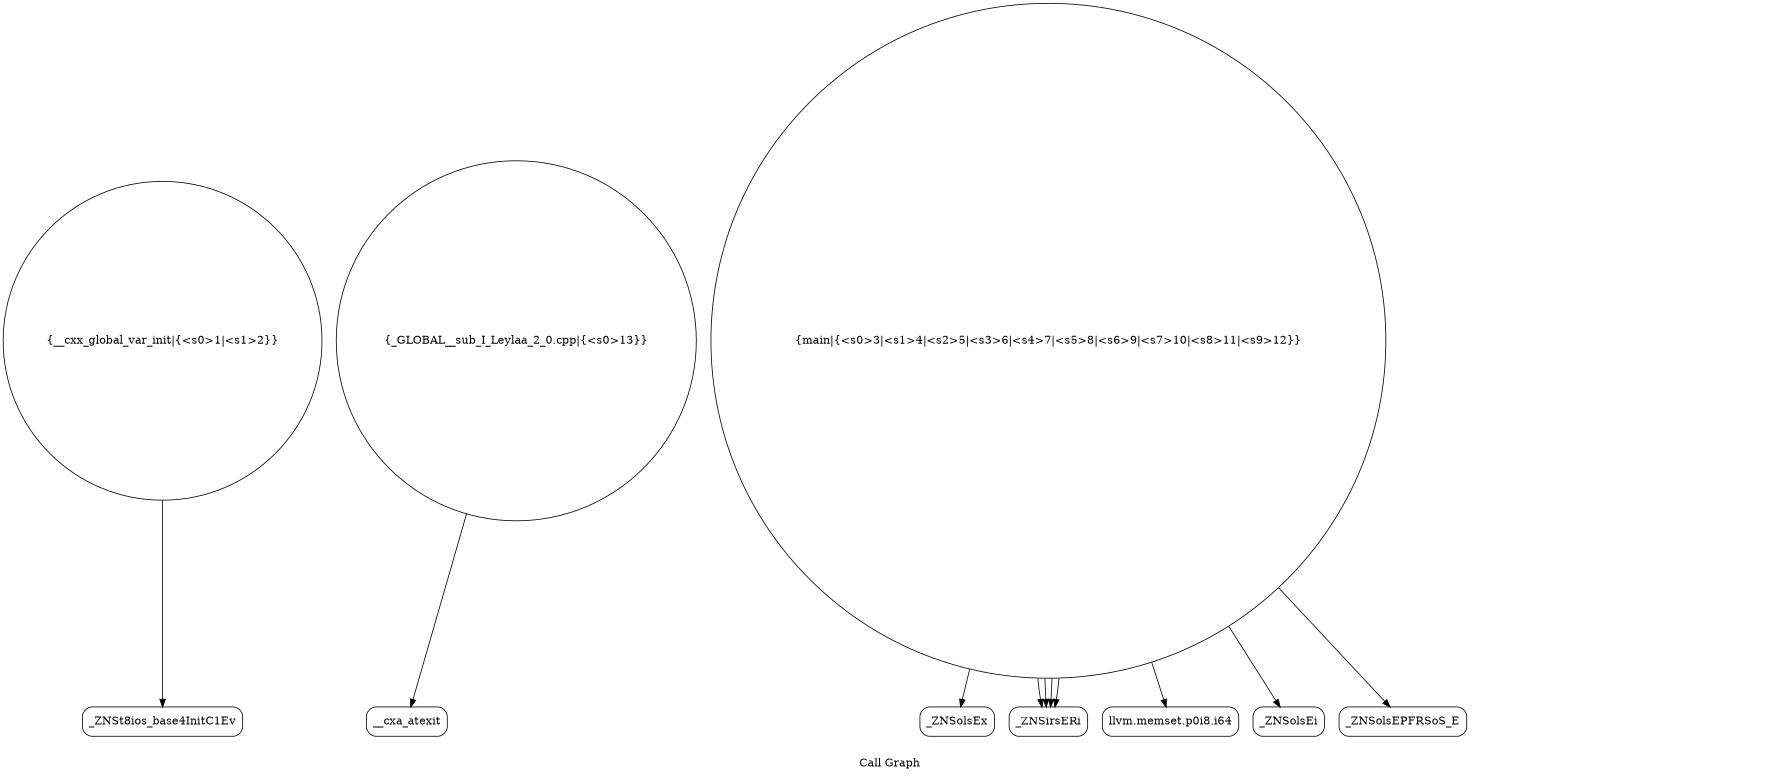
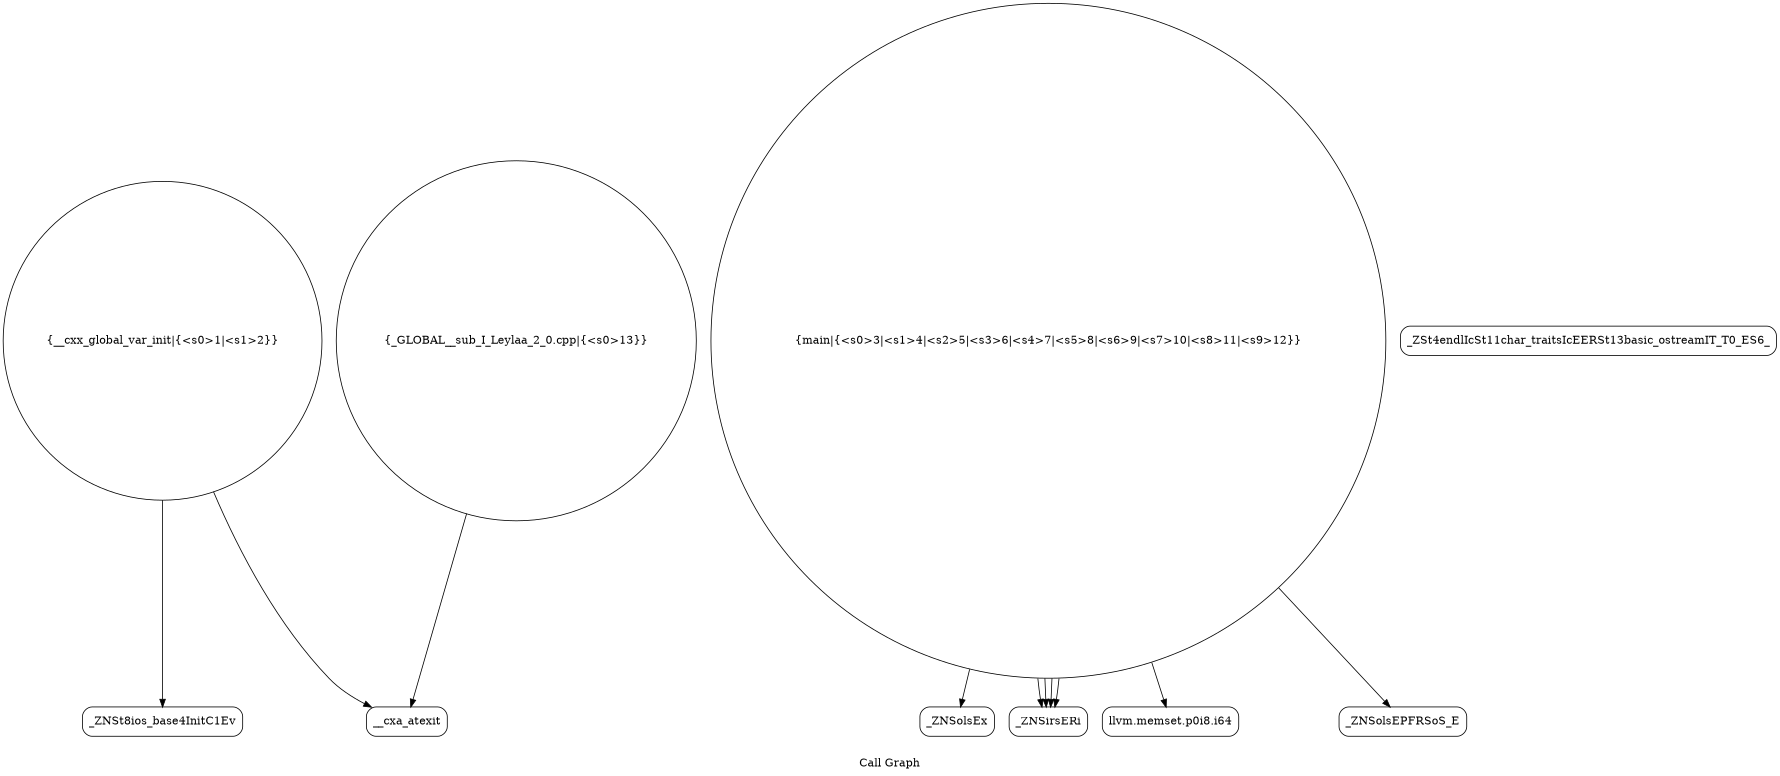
node "_ZSt4endlIcSt11char_traitsIcEERSt13basic_ostreamIT_T0_ES6_": added
edge "{__cxx_global_var_init|{<s0>1|<s1>2}}" -> "__cxa_atexit": added
node "_ZNSolsEi": removed
